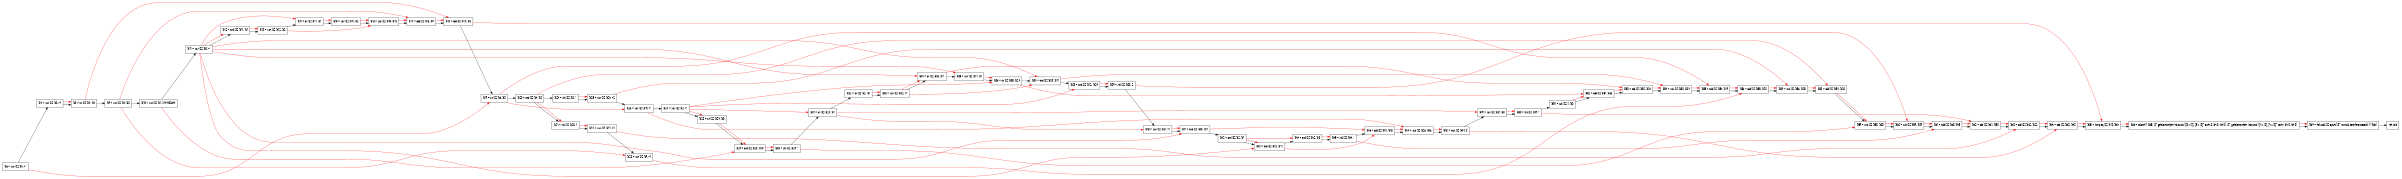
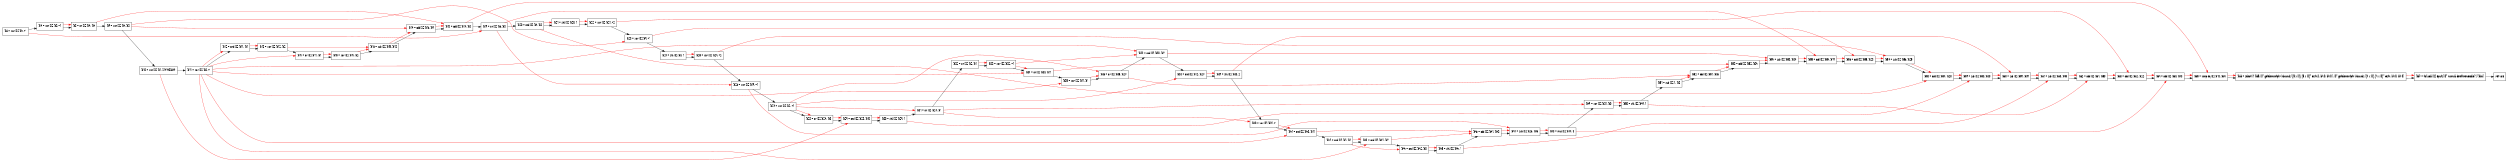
edge "%20 = and i32 %4, %3" -> "%24 = shl i32 %3, 1": now "%23 = xor i32 %9, -1" -> "%24 = shl i32 %3, 1"
node "%61 = add i32 %60, %45": label "%61 = add i32 %60, %45" -> "%61 = sub i32 %60, %45"
